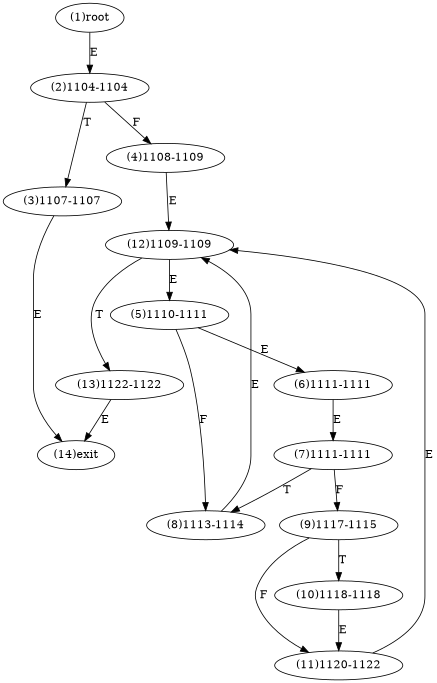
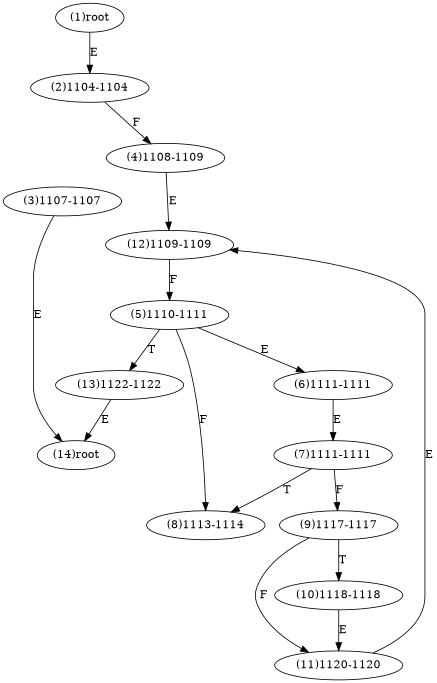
edge "(2)1104-1104" -> "(3)1107-1107": removed, label "T"
edge "(12)1109-1109" -> "(5)1110-1111": label "E" -> "F"
edge "(12)1109-1109" -> "(13)1122-1122": now "(5)1110-1111" -> "(13)1122-1122"
edge "(8)1113-1114" -> "(12)1109-1109": removed, label "E"
node "(14)exit": label "(14)exit" -> "(14)root"
node "(9)1117-1115": label "(9)1117-1115" -> "(9)1117-1117"
node "(11)1120-1122": label "(11)1120-1122" -> "(11)1120-1120"
